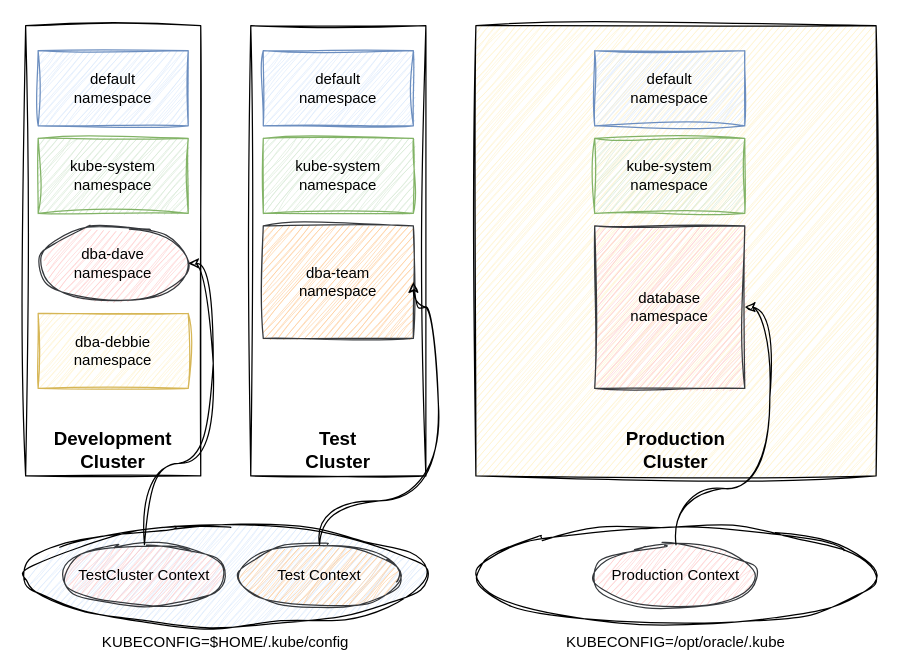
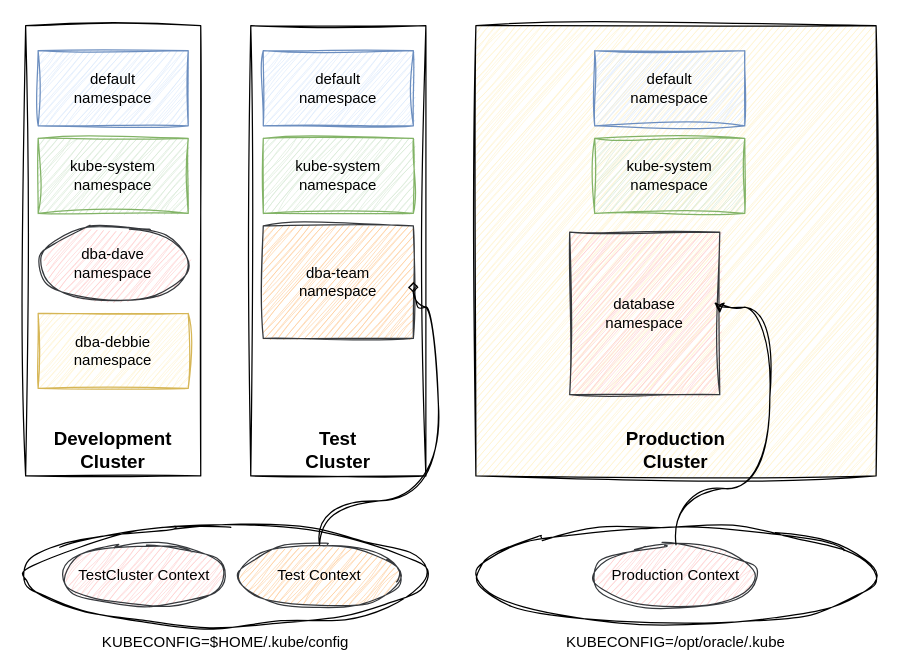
edge "Test Context" -> "dba-team namespace": arrowhead classic -> diamond
node "database namespace": moved (669, 307) -> (644, 313)
edge "TestCluster Context" -> "dba-dave namespace": removed
node "KUBECONFIG=$HOME/.kube/config": fillcolor #dae8fc -> #ffffff
